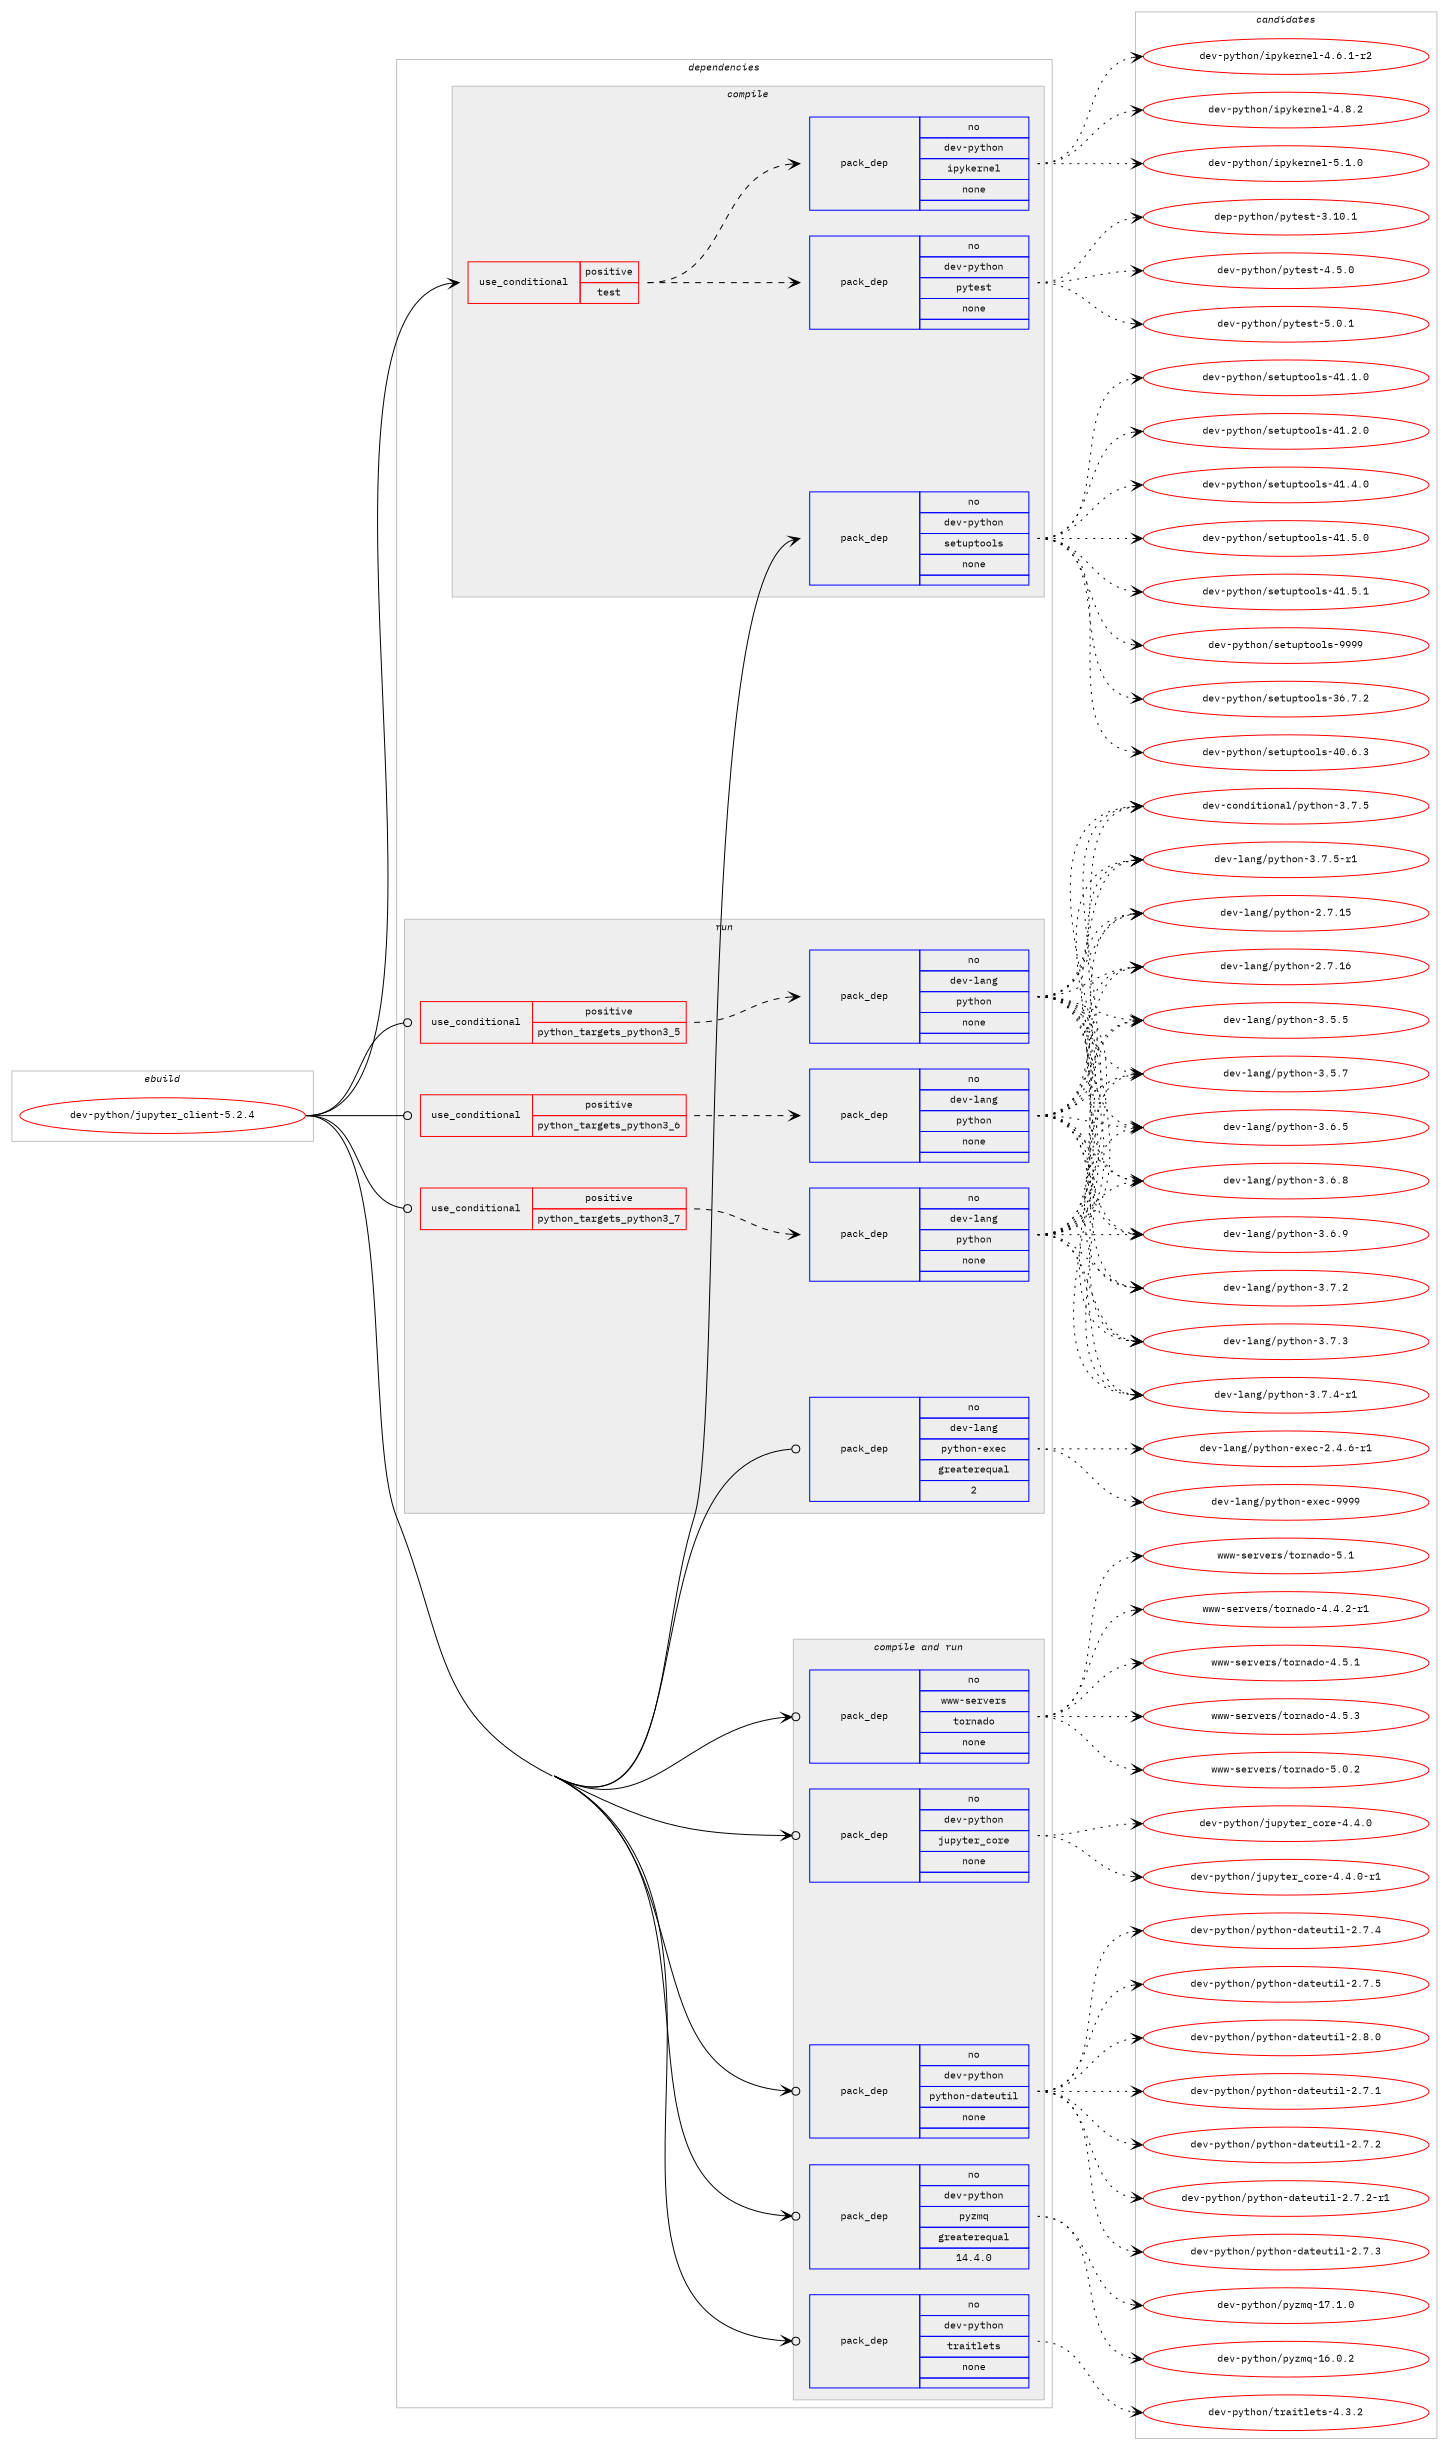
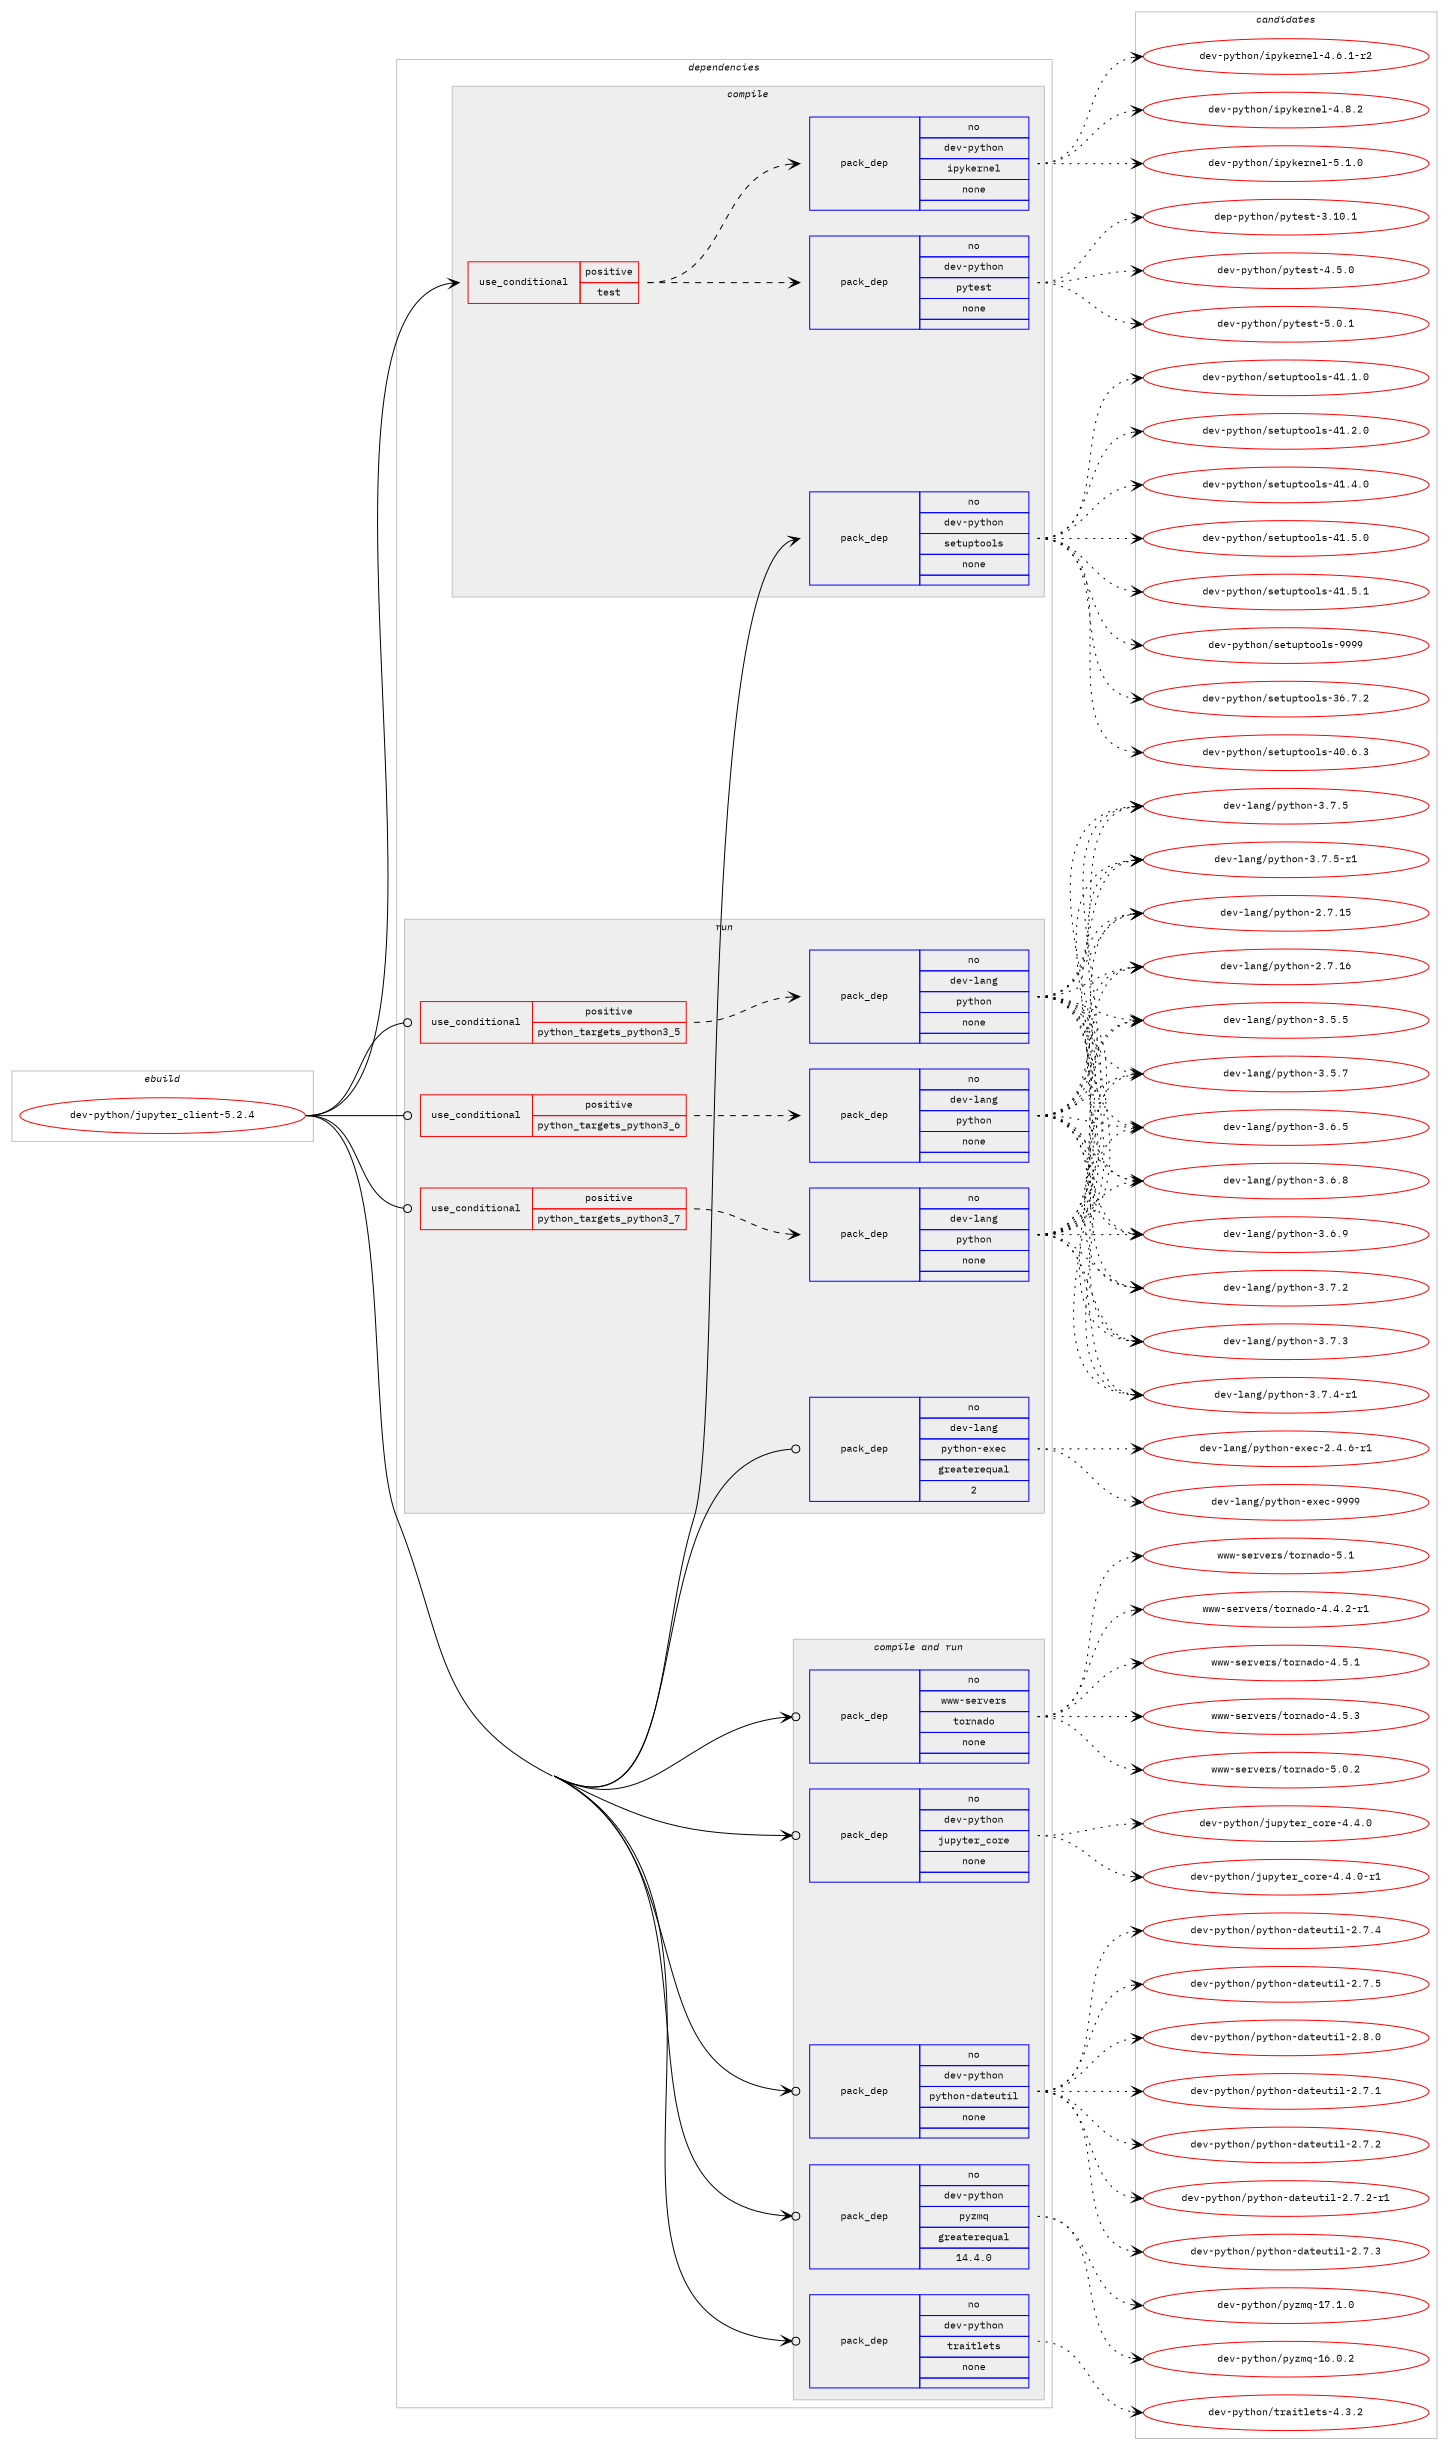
node "dev-conditional/python-3.7.5": label "dev-conditional/python-3.7.5" -> "dev-lang/python-3.7.5"
